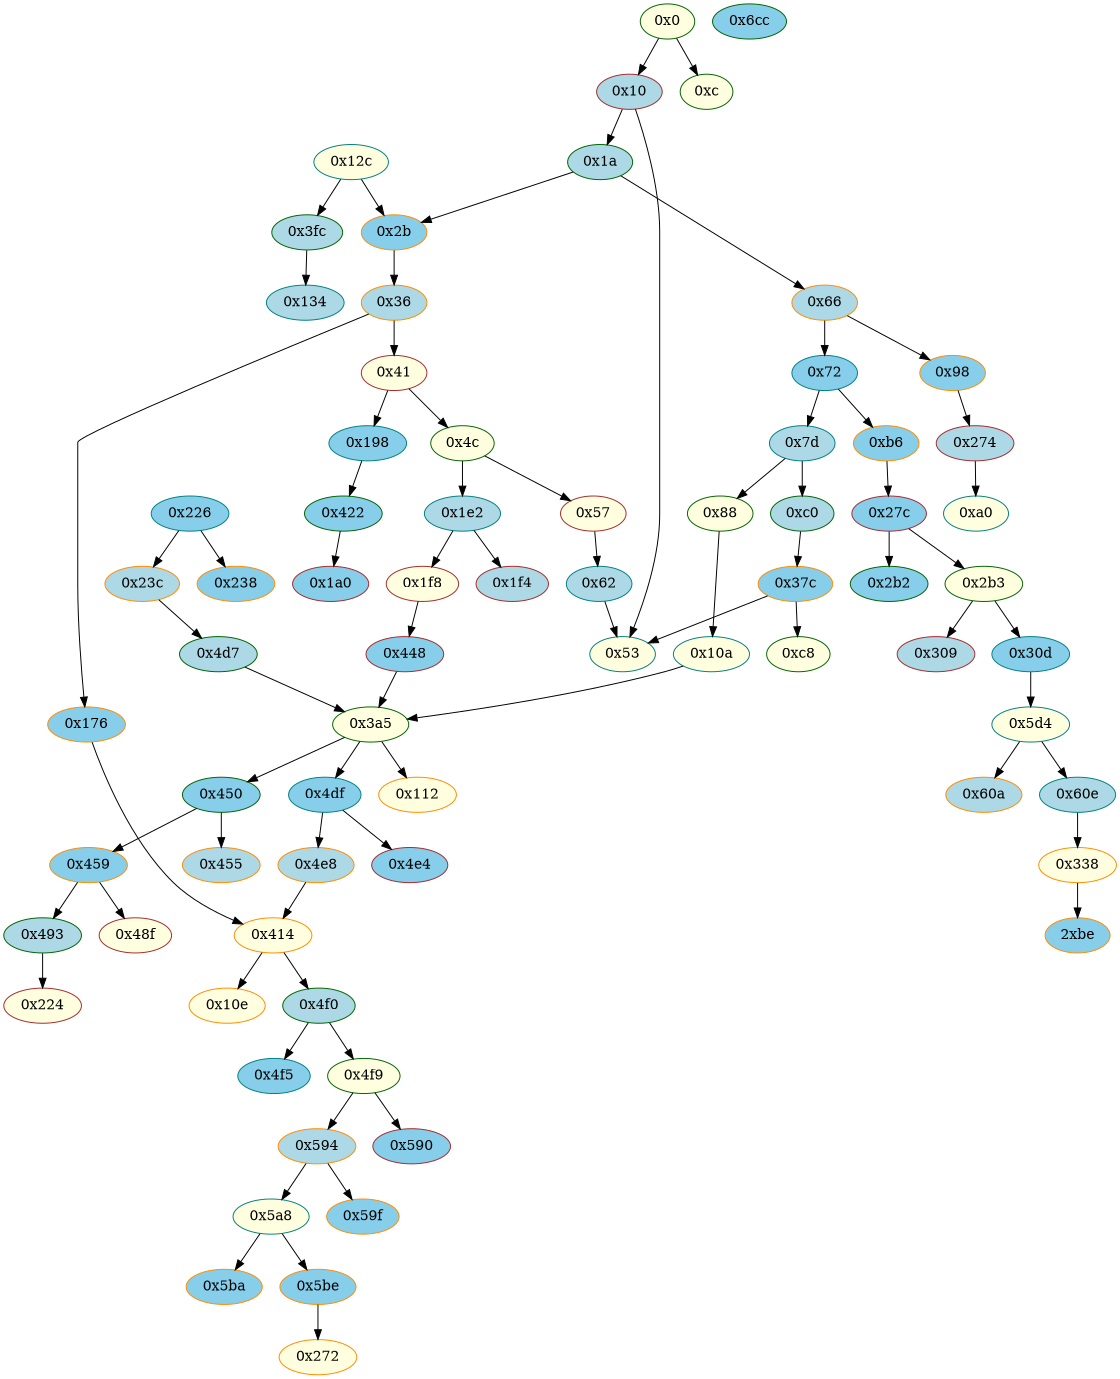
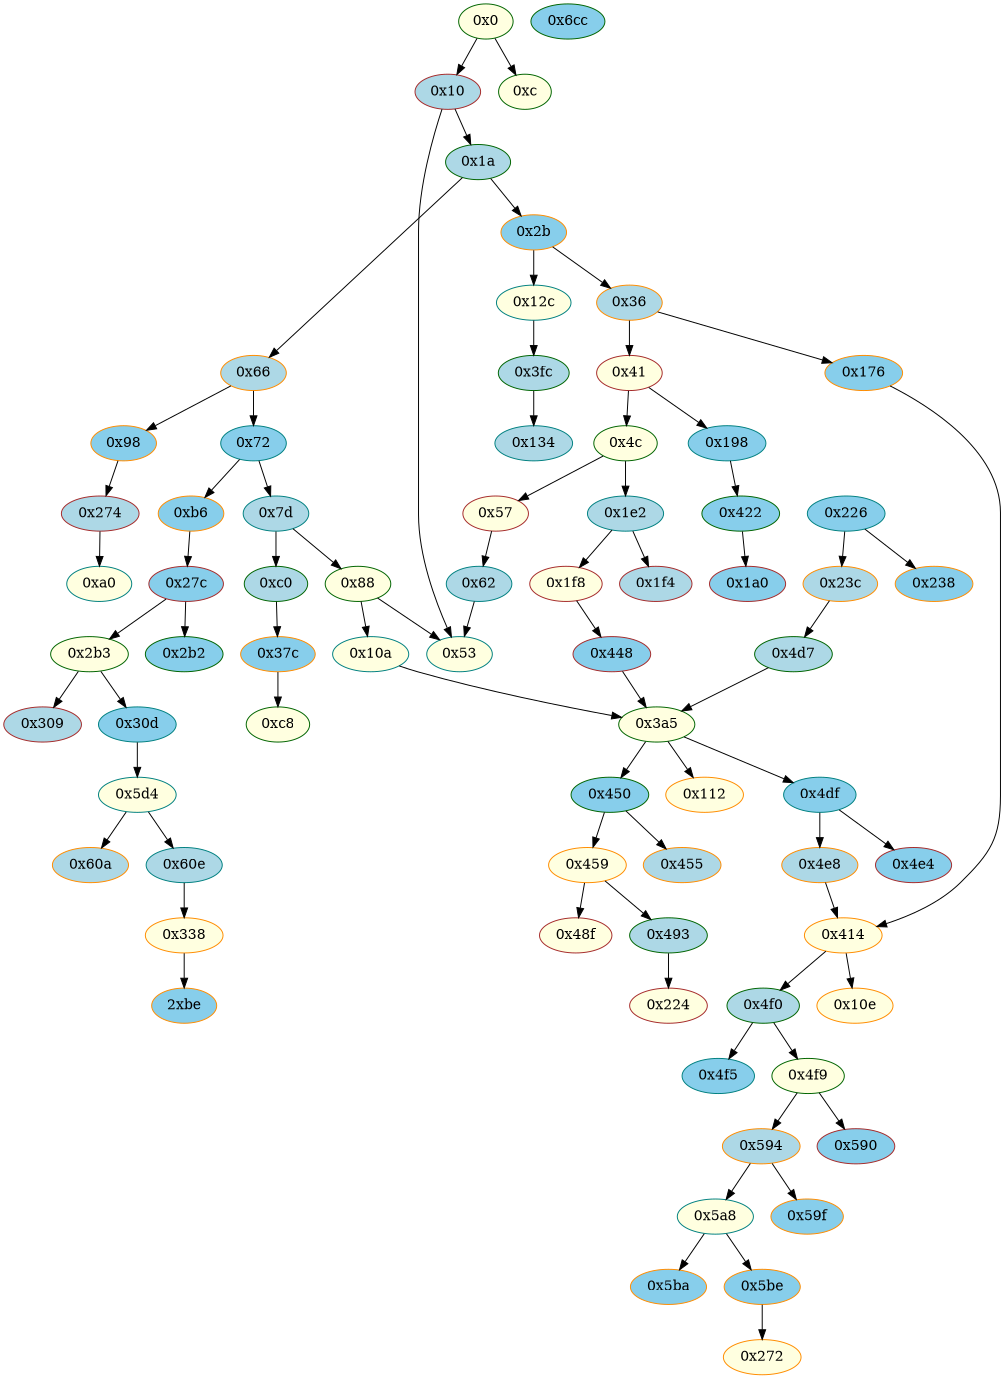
edge "0x12c" -> "0x2b": reversed
edge "0x37c" -> "0x53": now "0x88" -> "0x53"
node "0x459": fillcolor skyblue -> lightyellow
